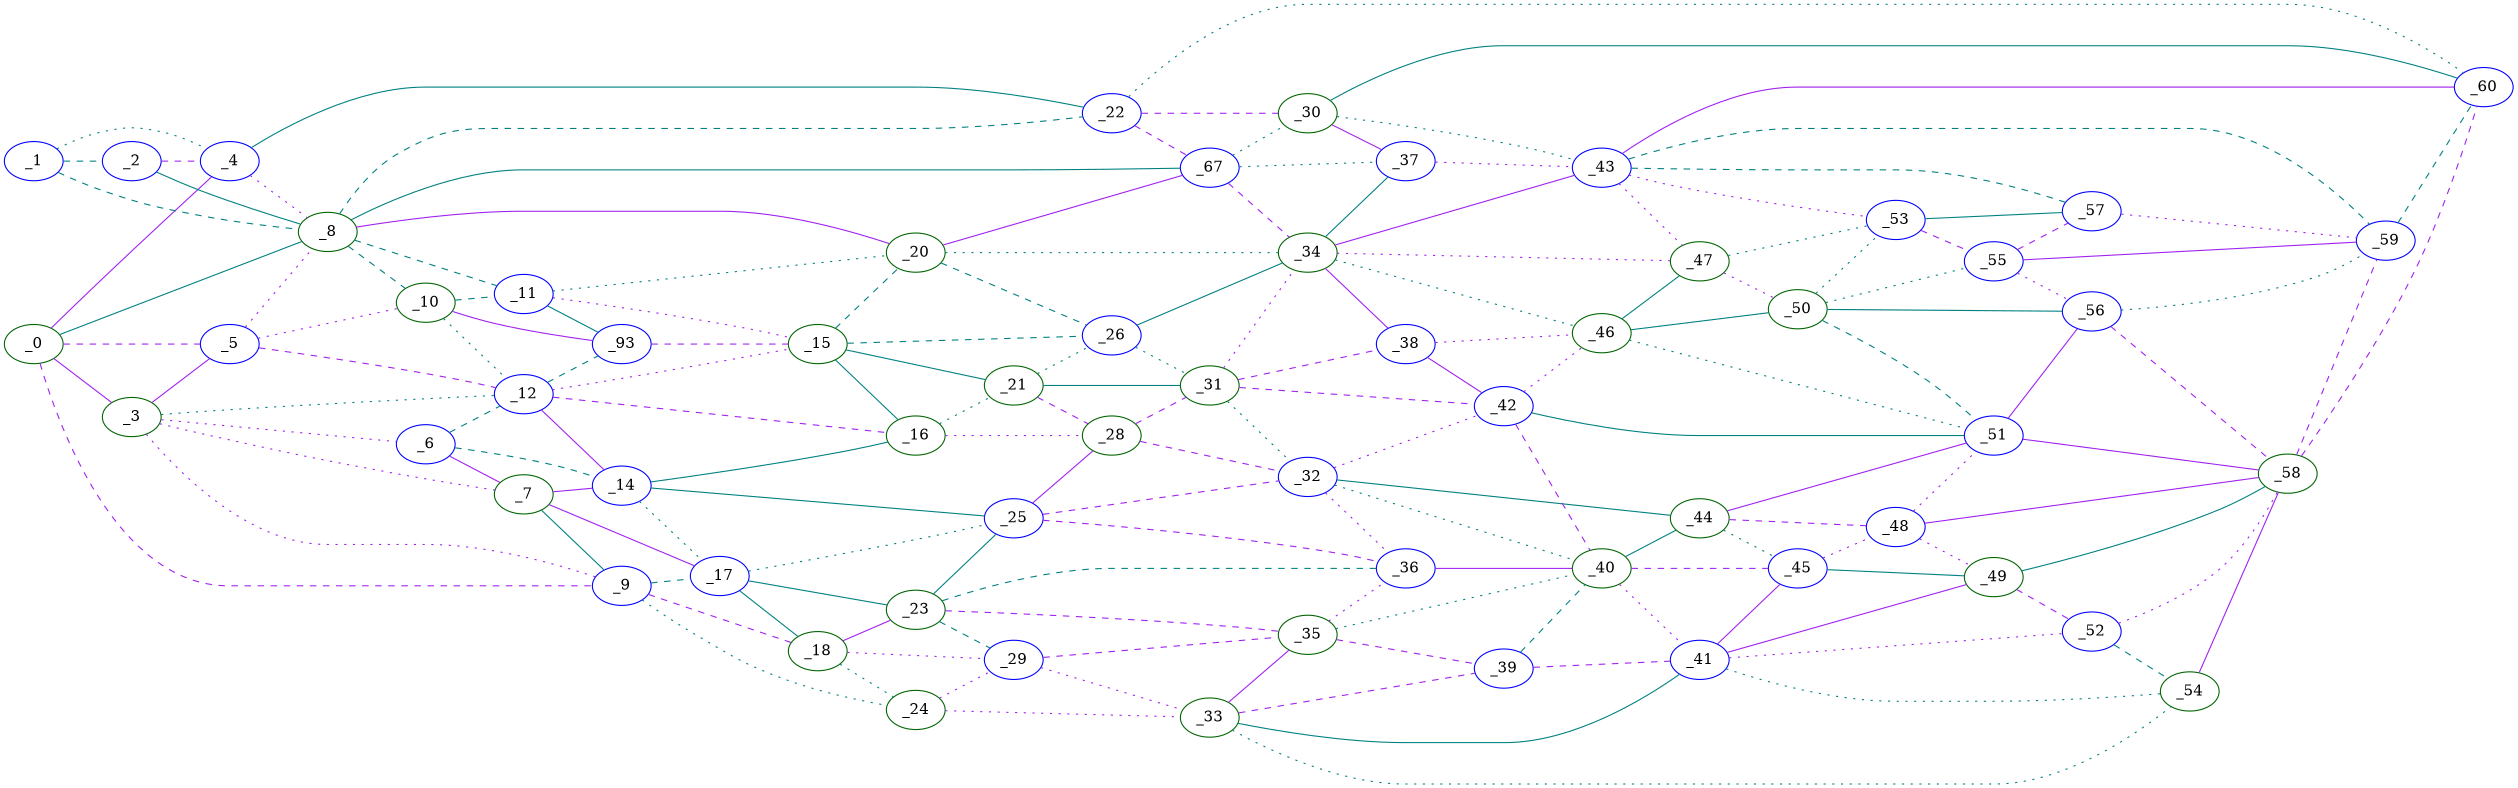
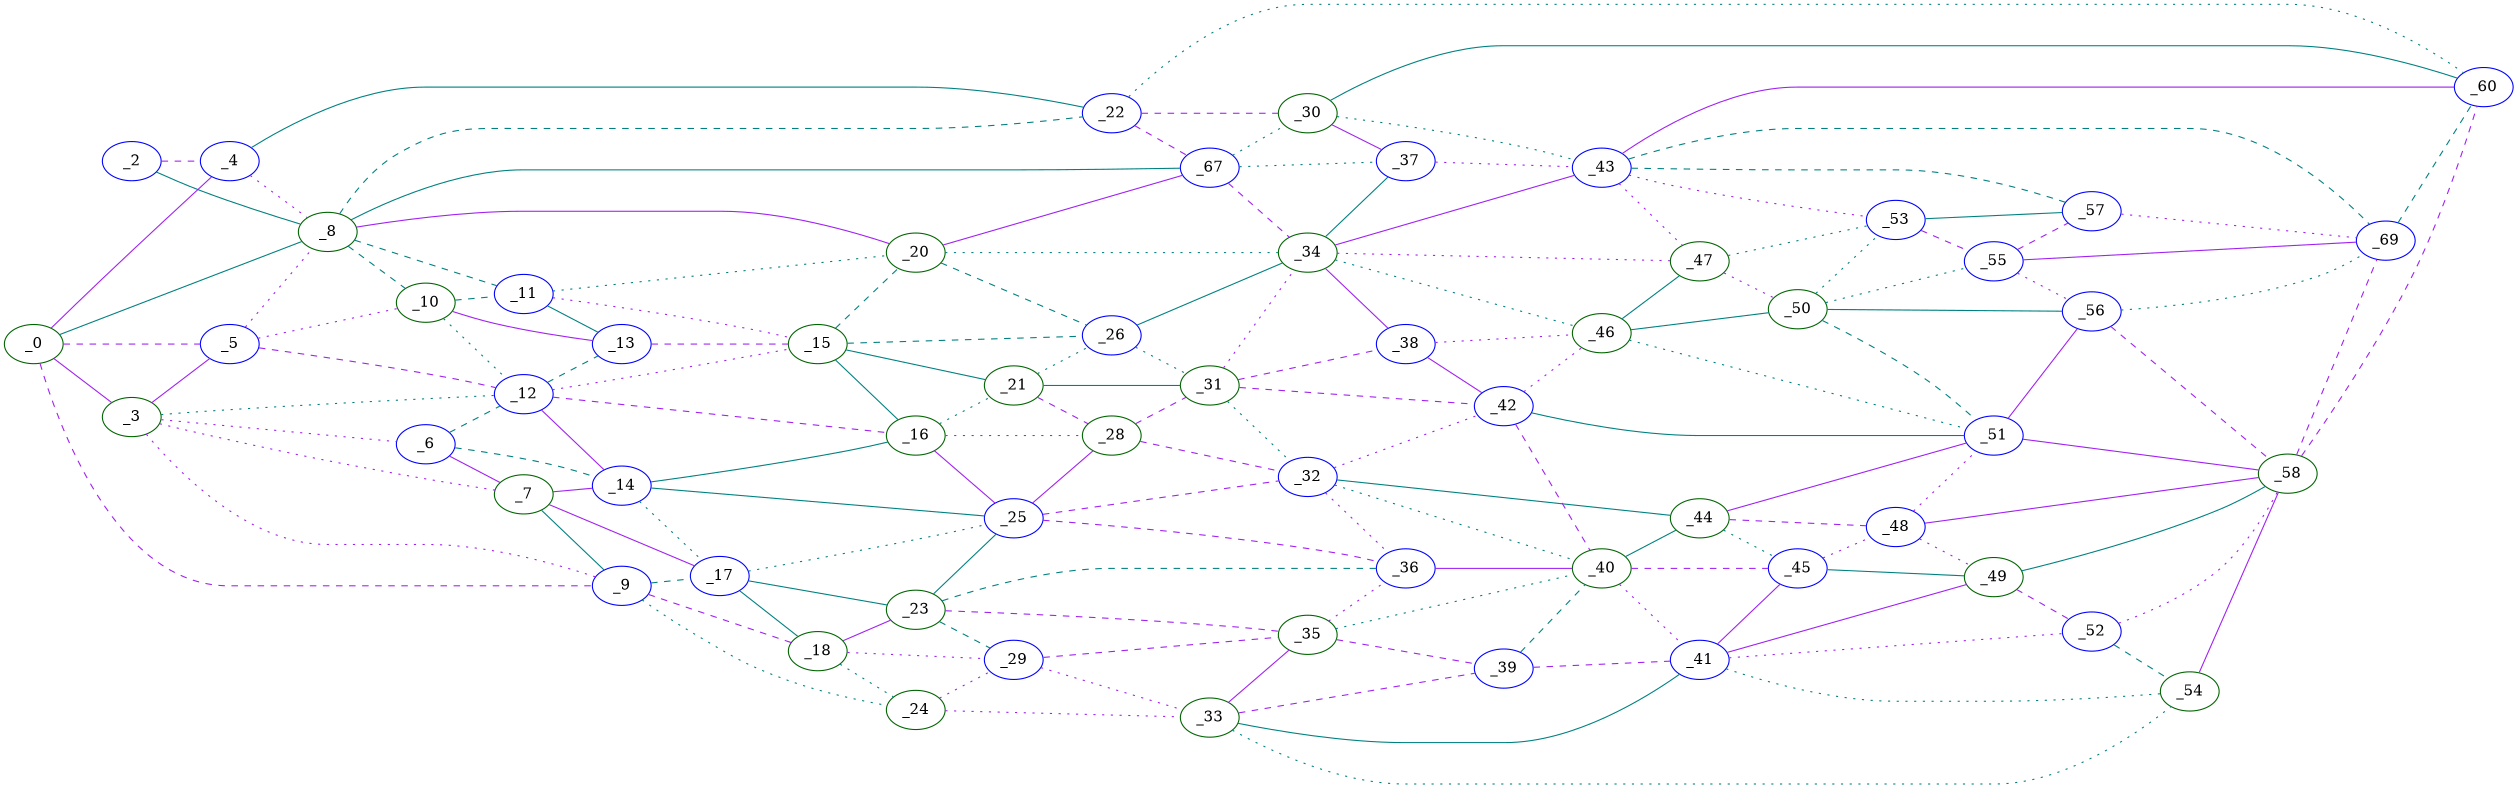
node "_1": removed
node "_59": label "_59" -> "_69"
node "_93": label "_93" -> "_13"
edge "_16" -- "_25": added
